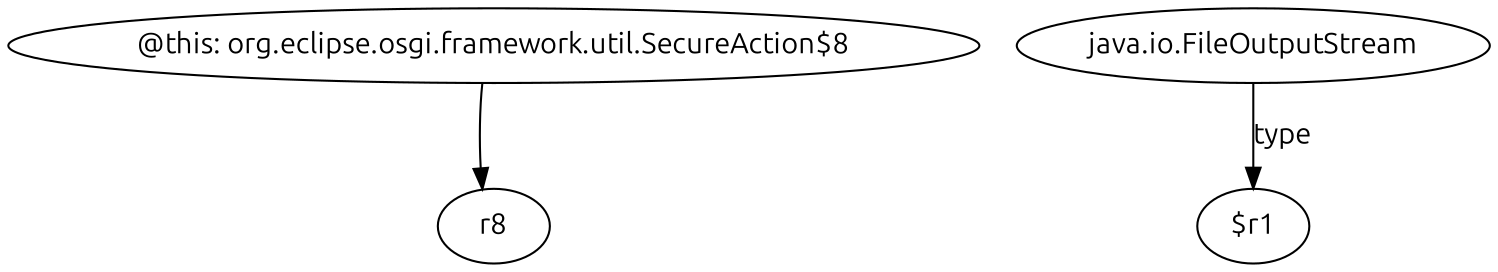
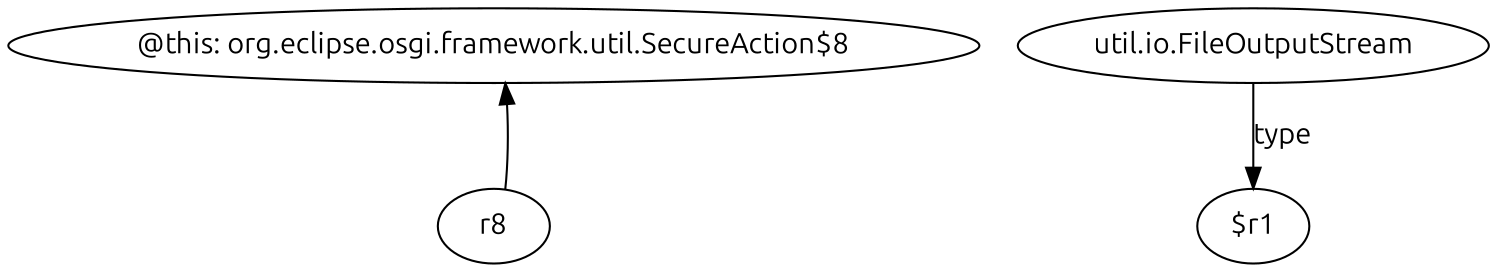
node "java.io.FileOutputStream": label "java.io.FileOutputStream" -> "util.io.FileOutputStream"
edge "@this: org.eclipse.osgi.framework.util.SecureAction$8" -> "r8": reversed
